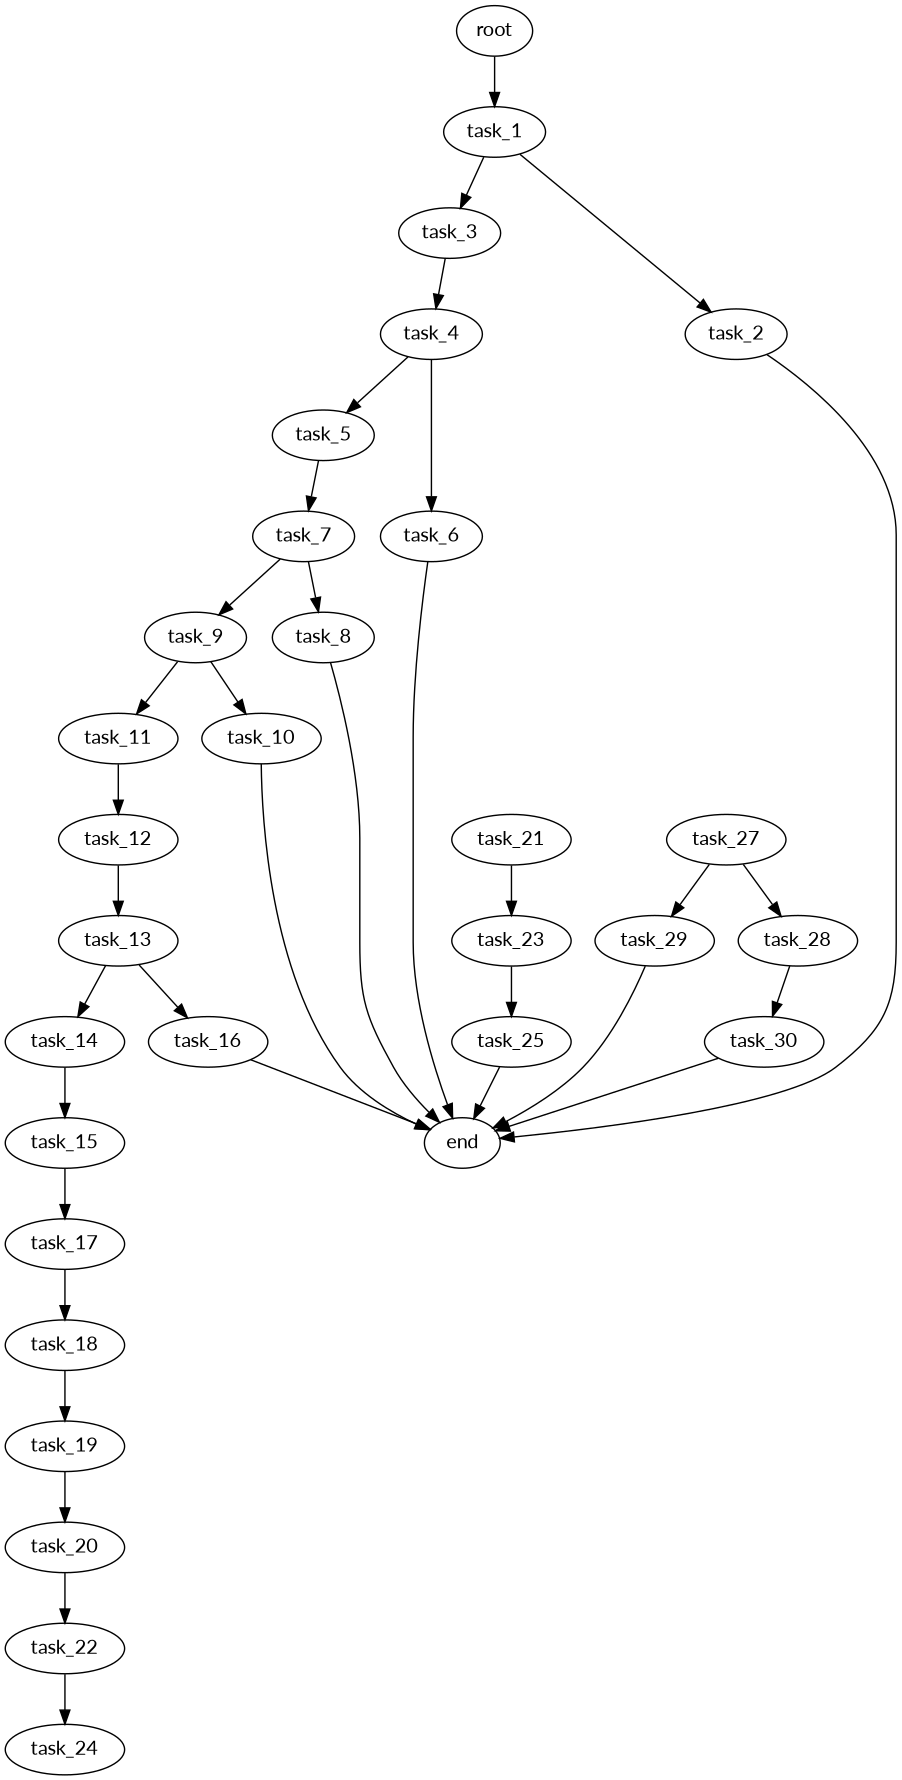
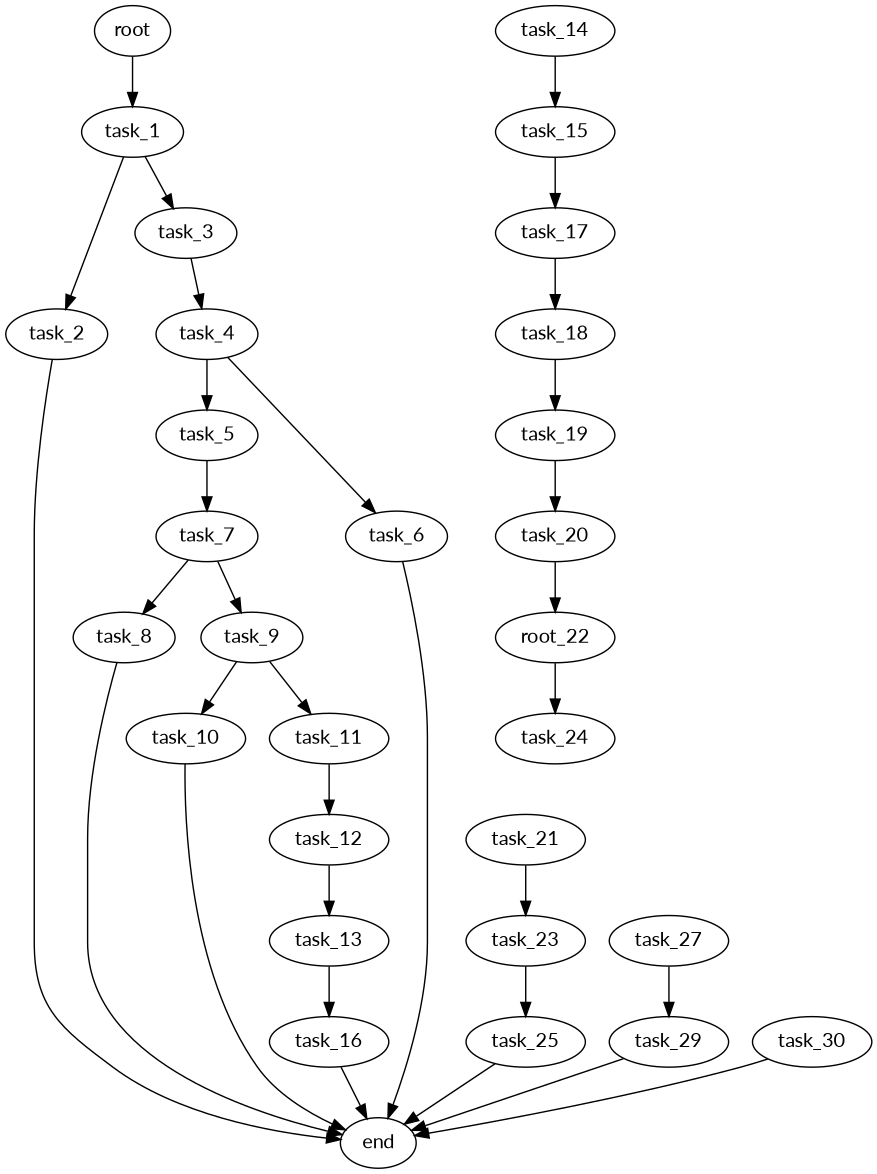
node "task_28": removed
edge "task_13" -> "task_14": removed
node "task_22": label "task_22" -> "root_22"
